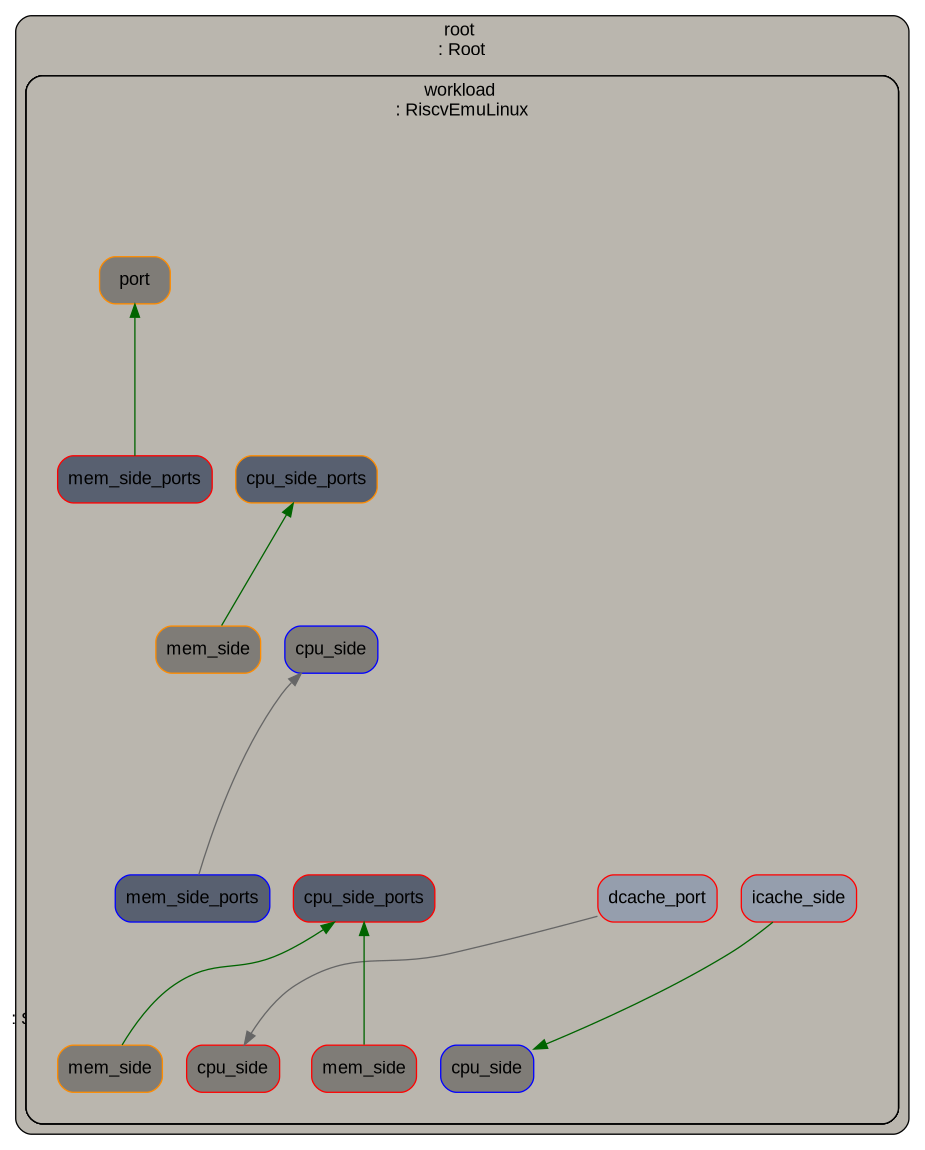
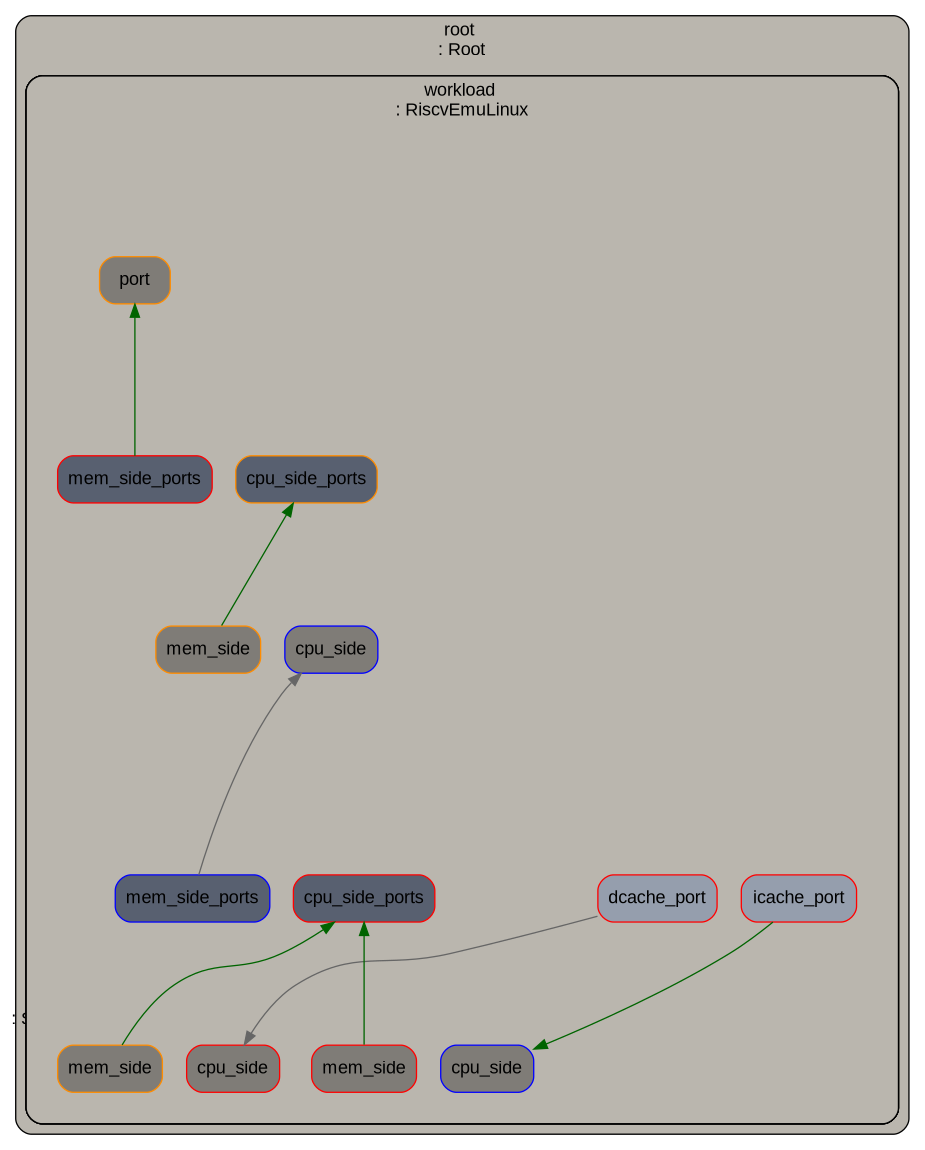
node "icache_side": label "icache_side" -> "icache_port"
